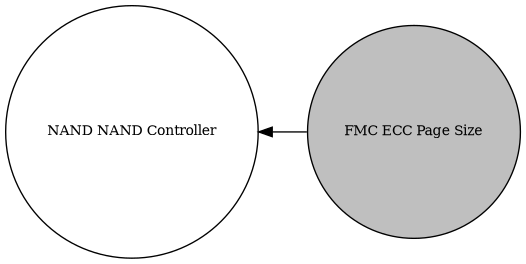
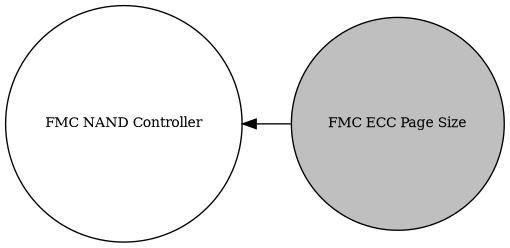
node "NAND NAND Controller": label "NAND NAND Controller" -> "FMC NAND Controller"
